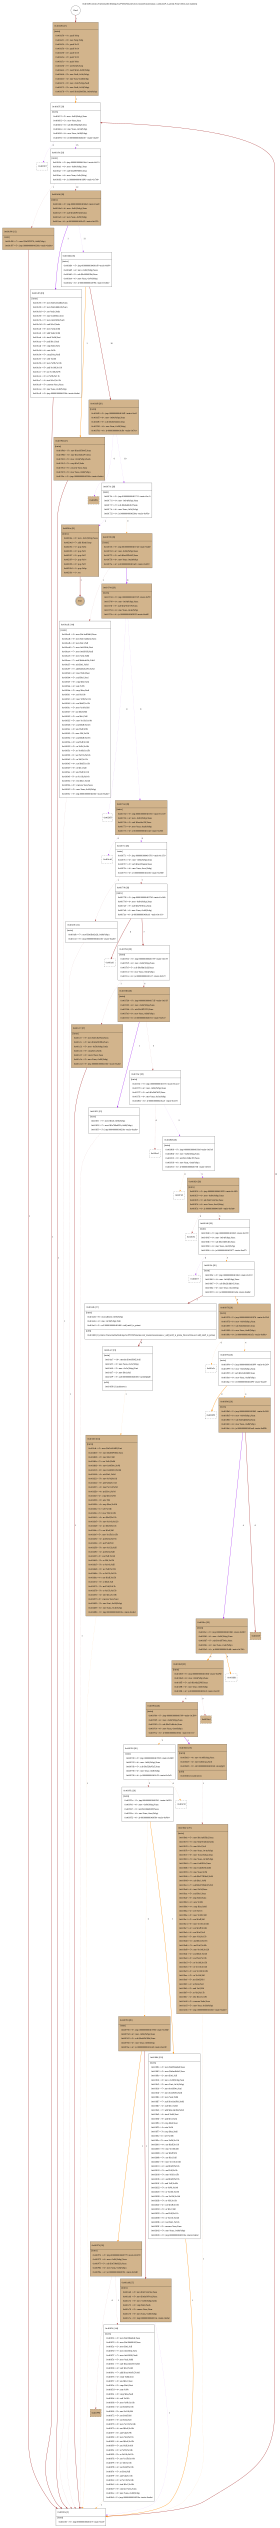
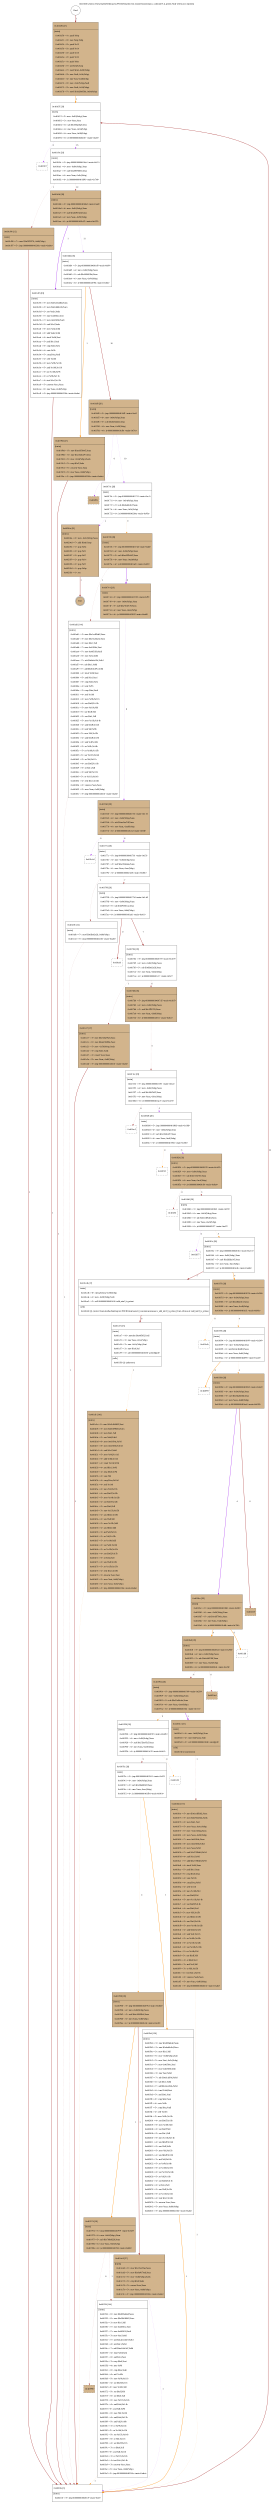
node "0x40205f": removed
node "0x401f11 [19]": removed
